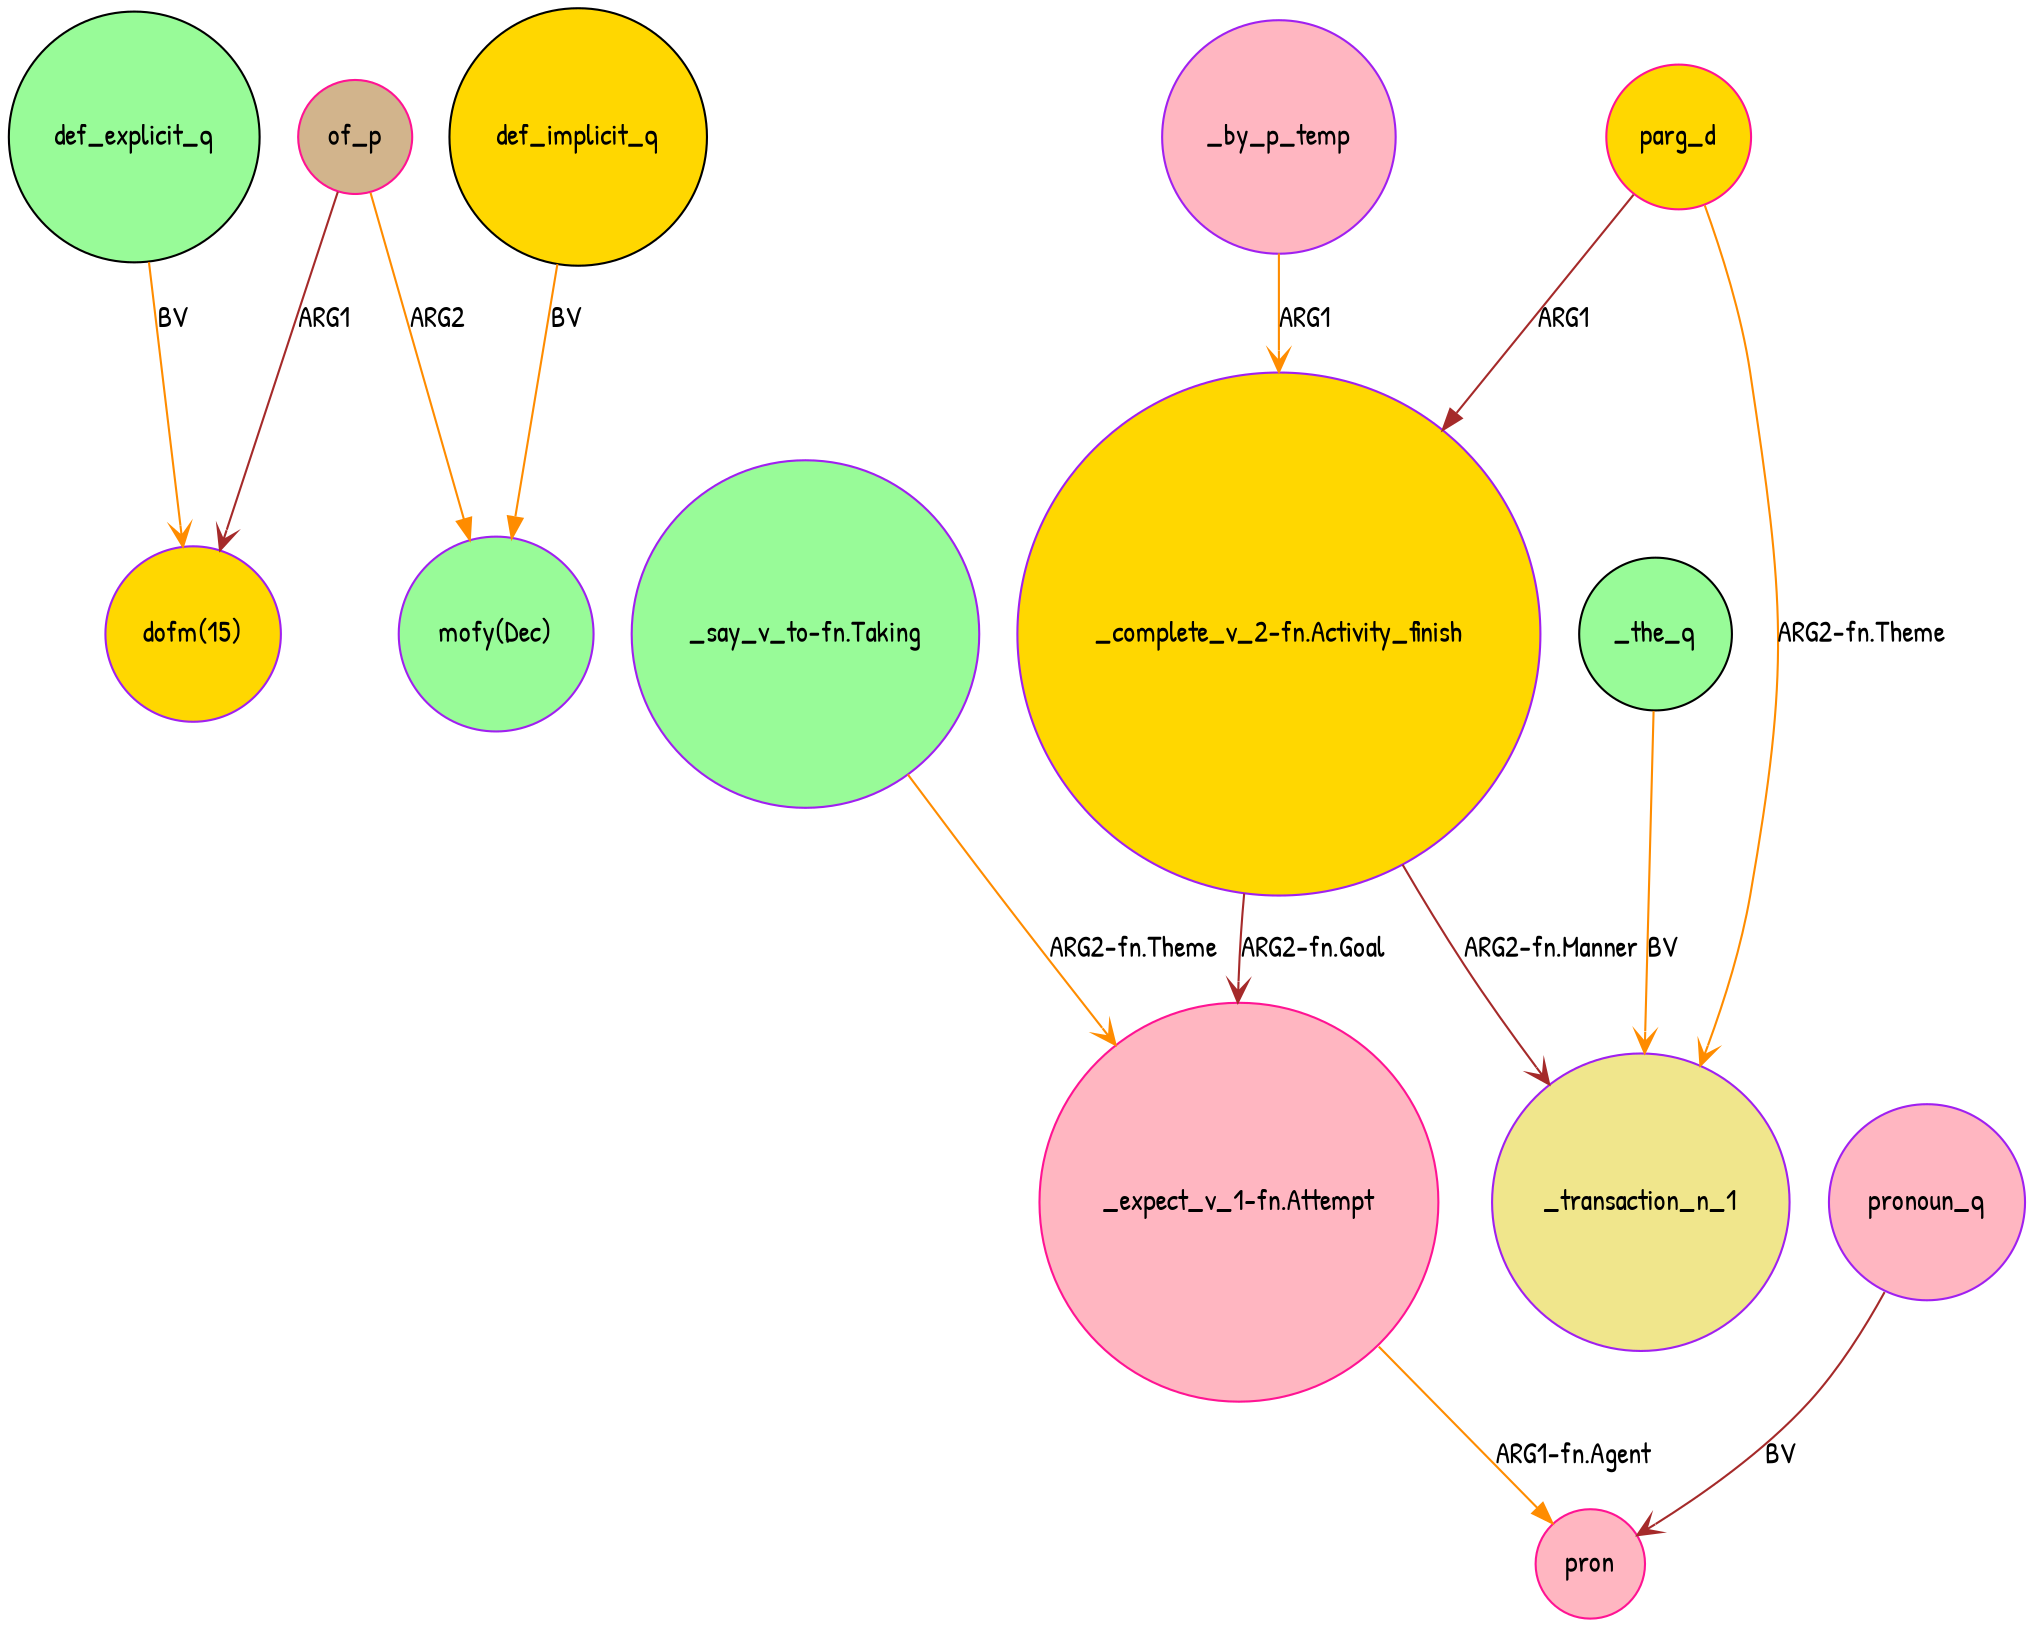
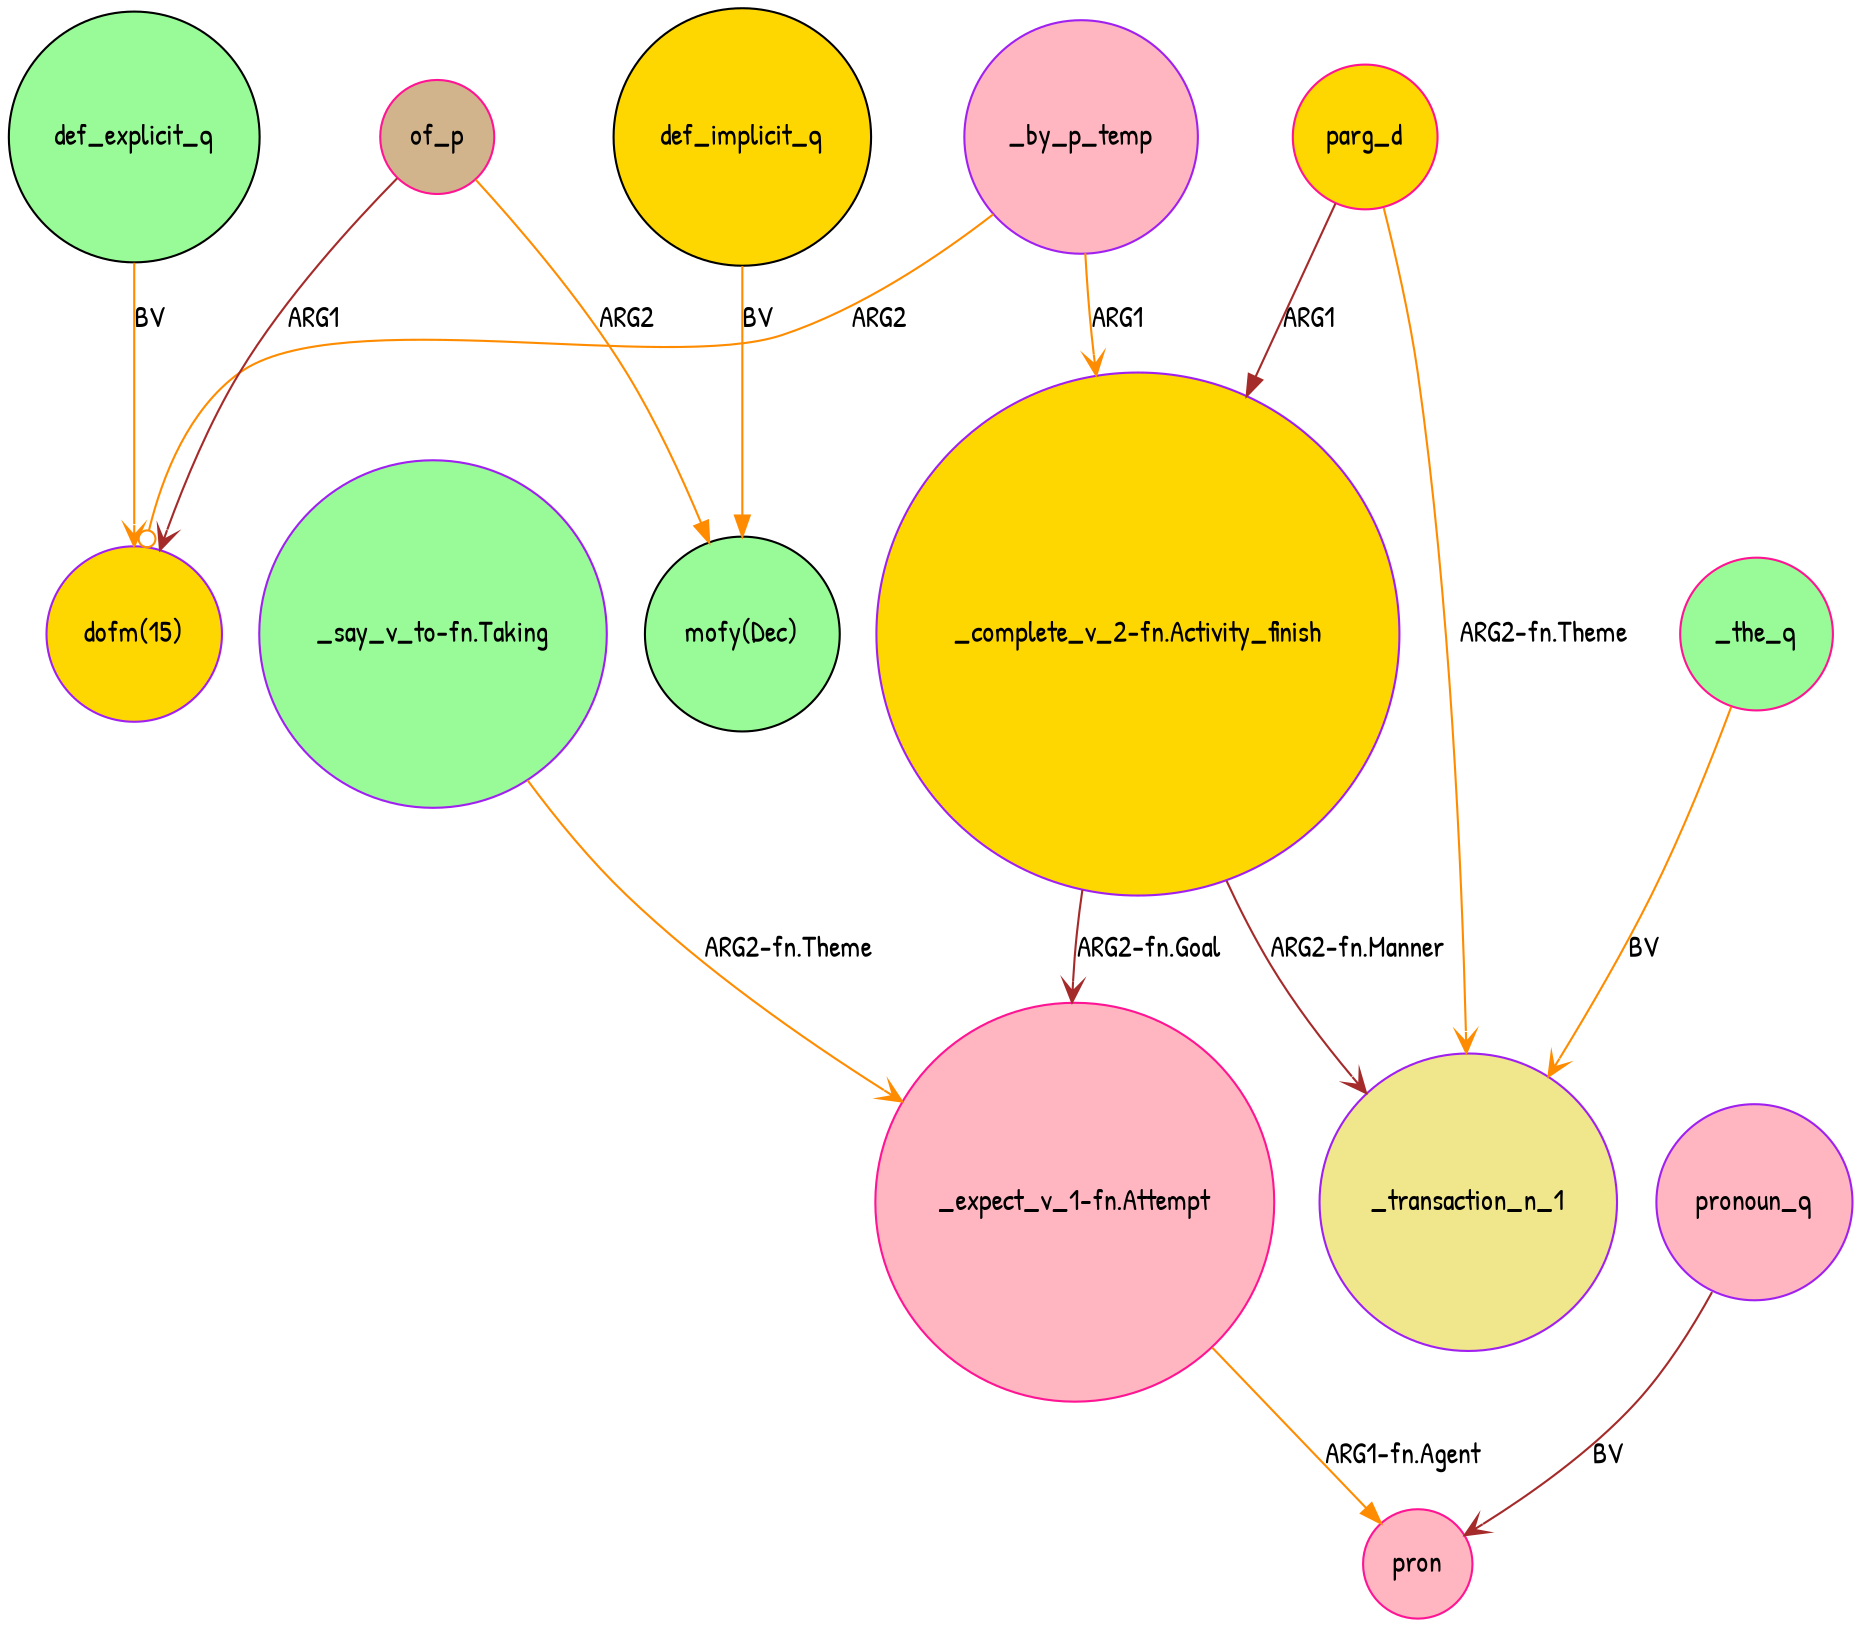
edge "_by_p_temp" -> "dofm(15)": added, label "ARG2"
node "mofy(Dec)": color purple -> black
node "_the_q": color black -> deeppink
